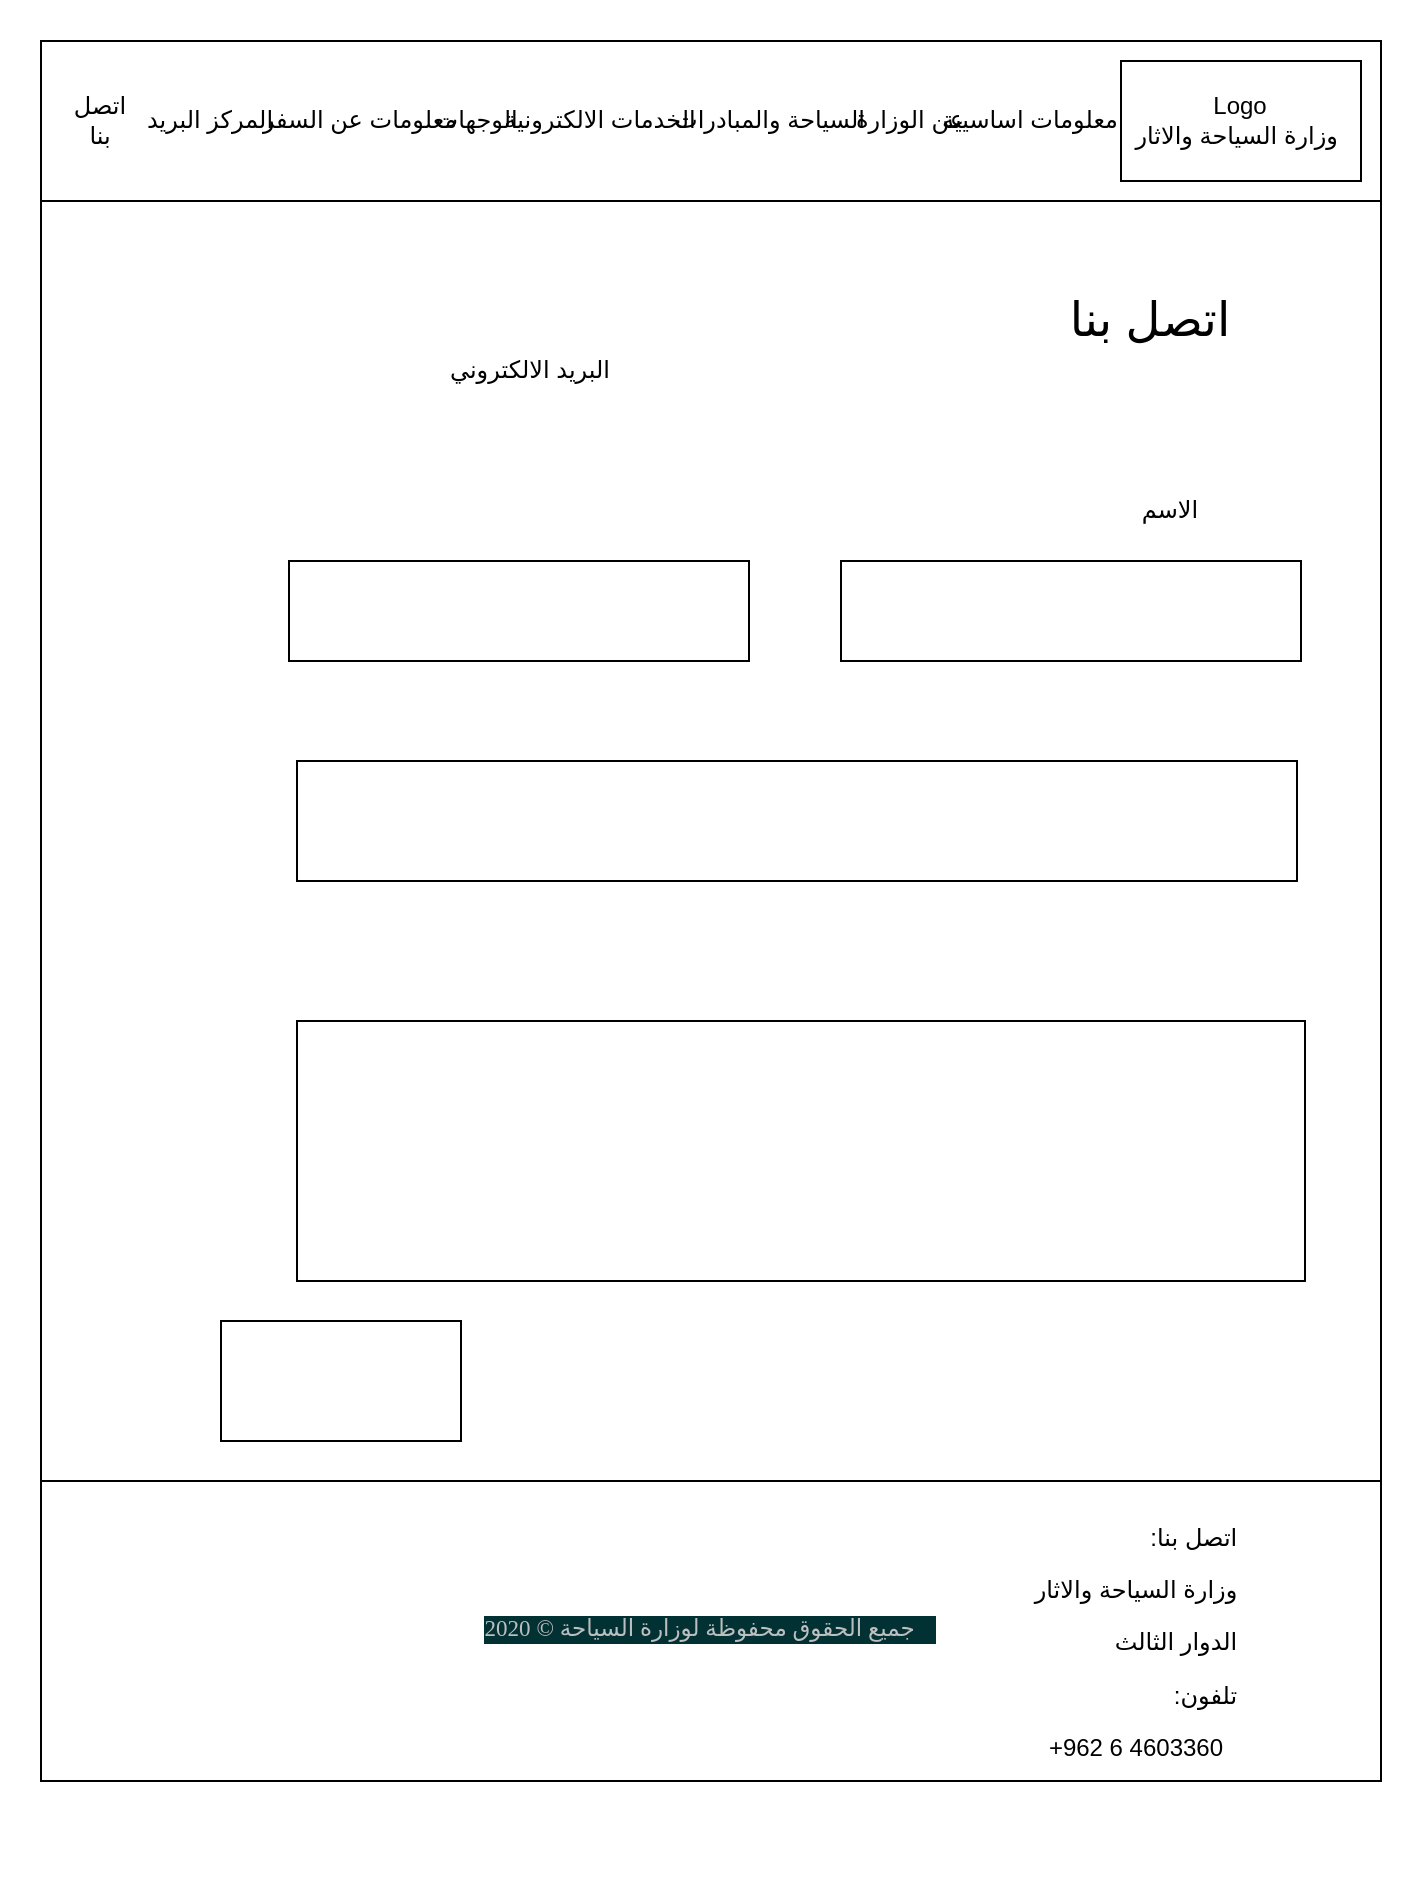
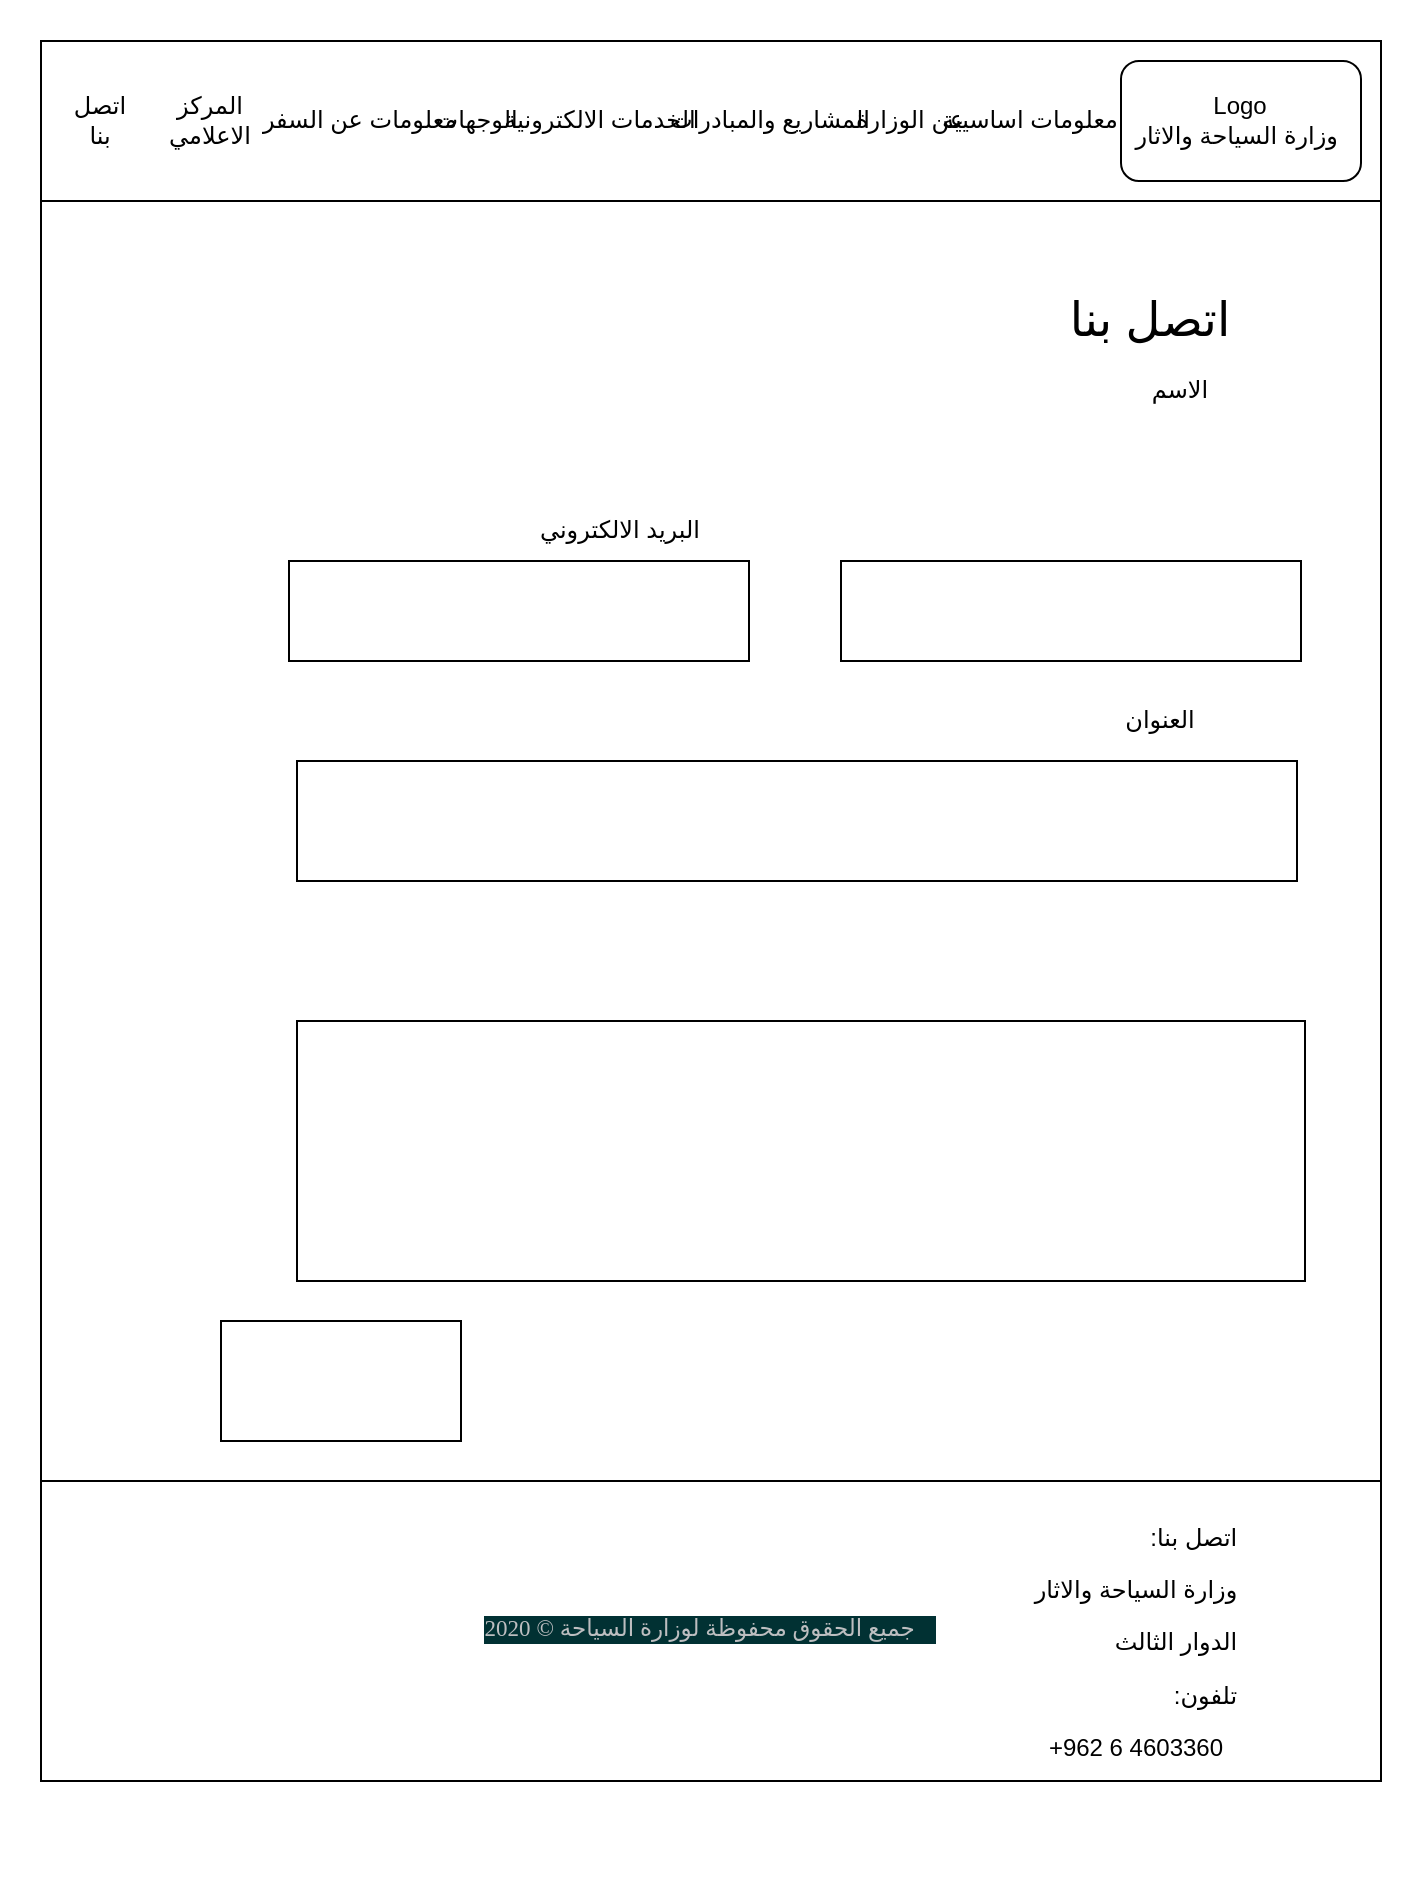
node "المركز البريد": label "المركز البريد" -> "المركز الاعلامي"
node "السياحة والمبادرات": label "السياحة والمبادرات" -> "المشاريع والمبادرات"
node "Logo وزارة السياحة والاثار": shape rectangle -> rounded rectangle
node "البريد الالكتروني": moved (531, 371) -> (621, 531)
node "الاسم": moved (1171, 511) -> (1181, 391)
node "العنوان": added
